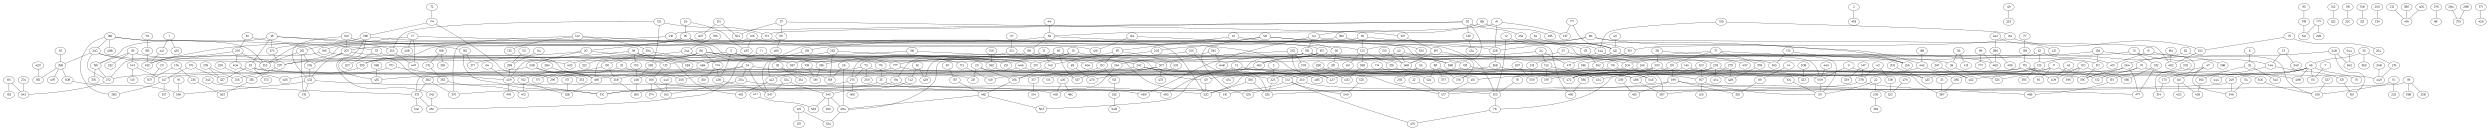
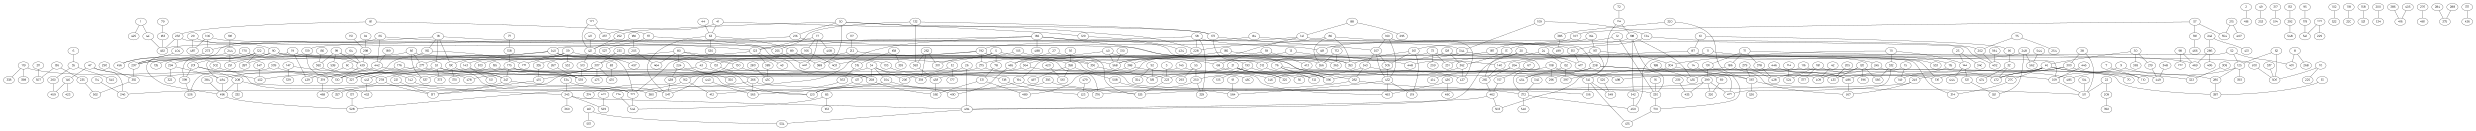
node "213": removed
node "150": removed
edge "307" -- "439": now "307" -- "478"
